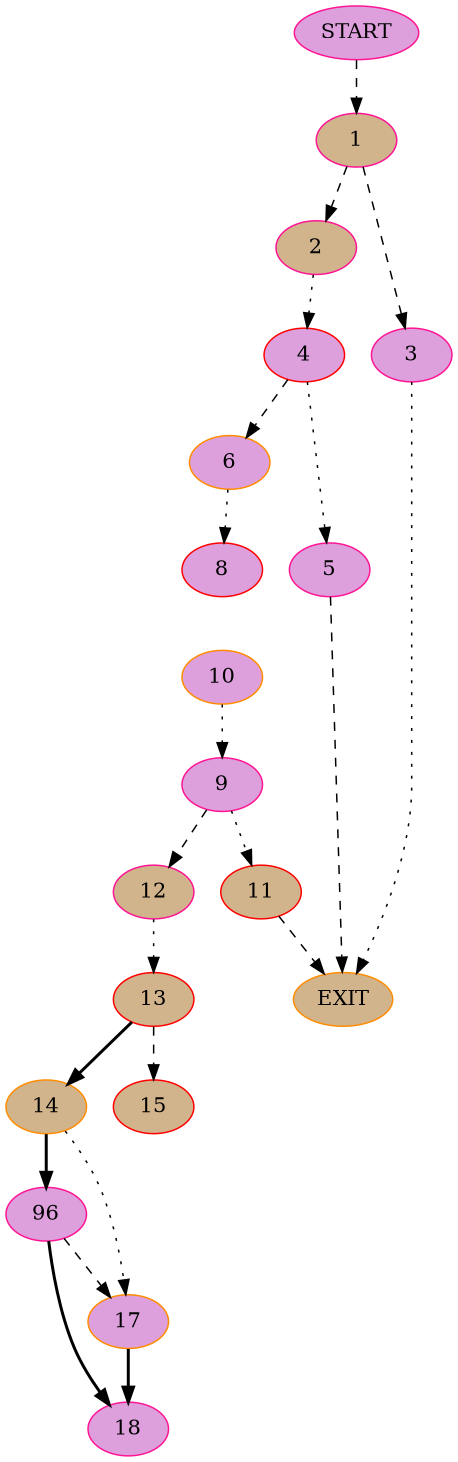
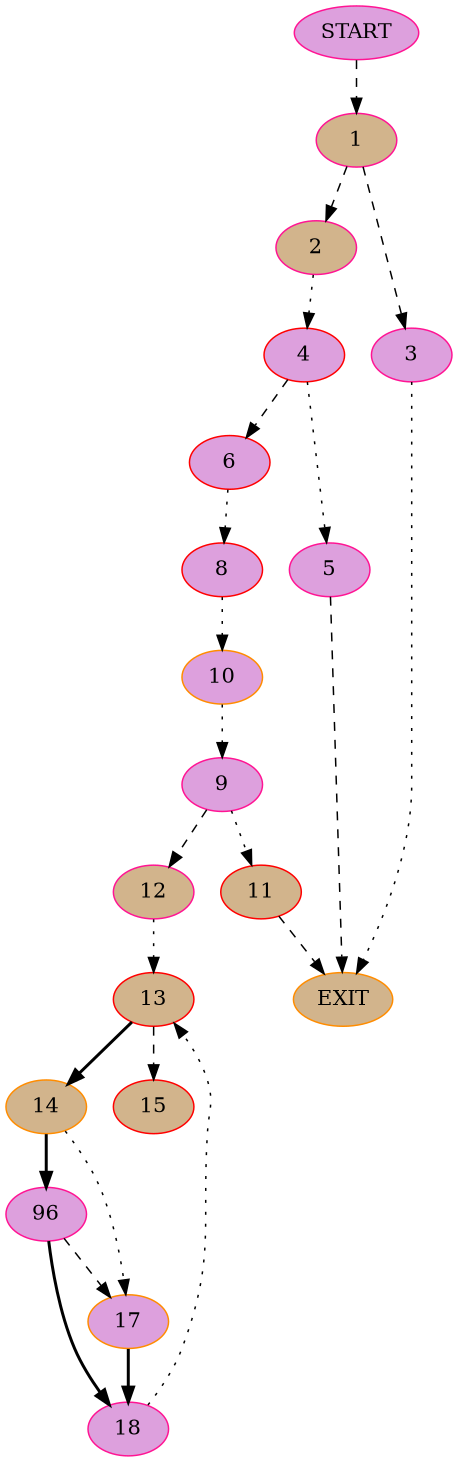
node "6": color darkorange -> red
edge "8" -> "10": added
edge "18" -> "13": added
